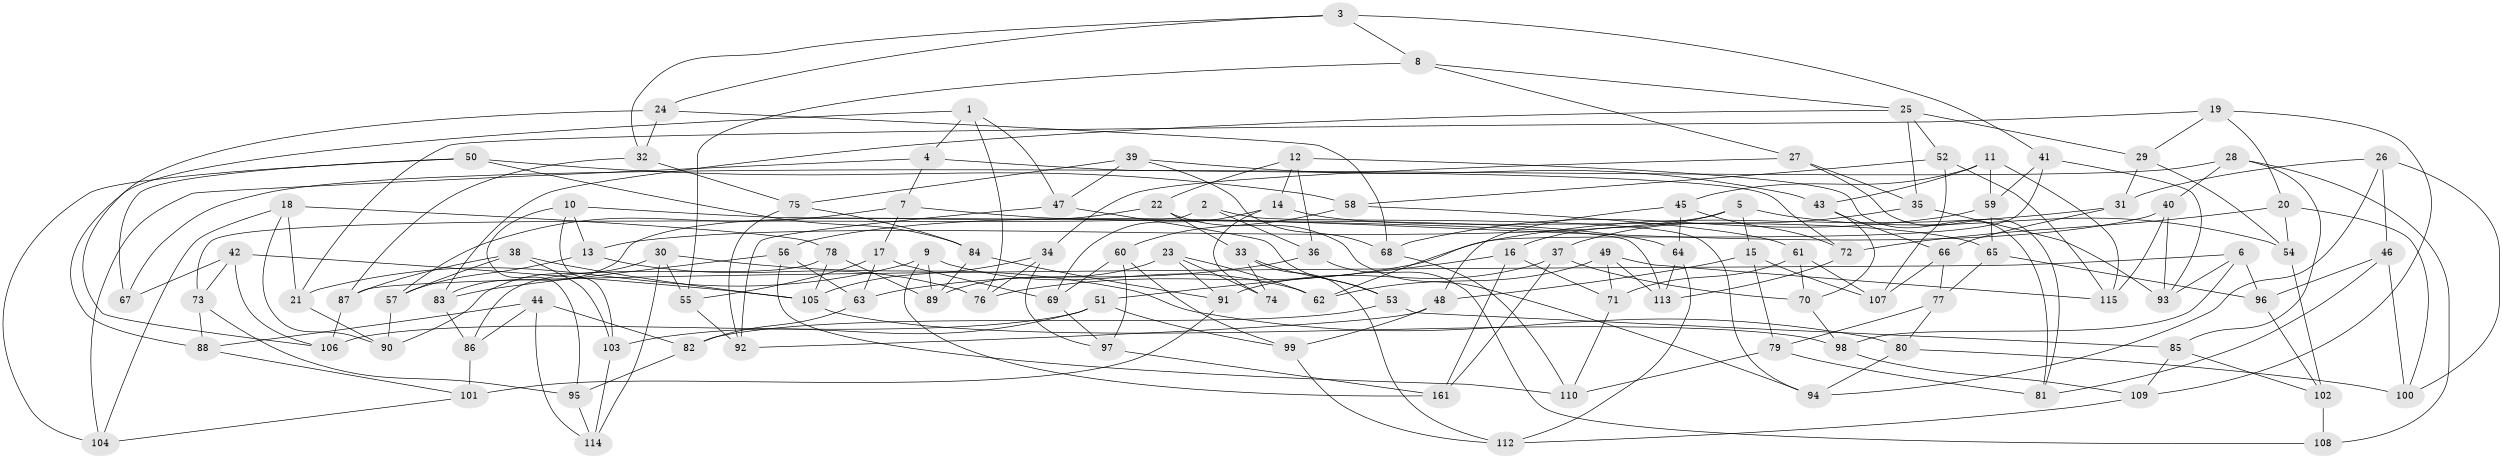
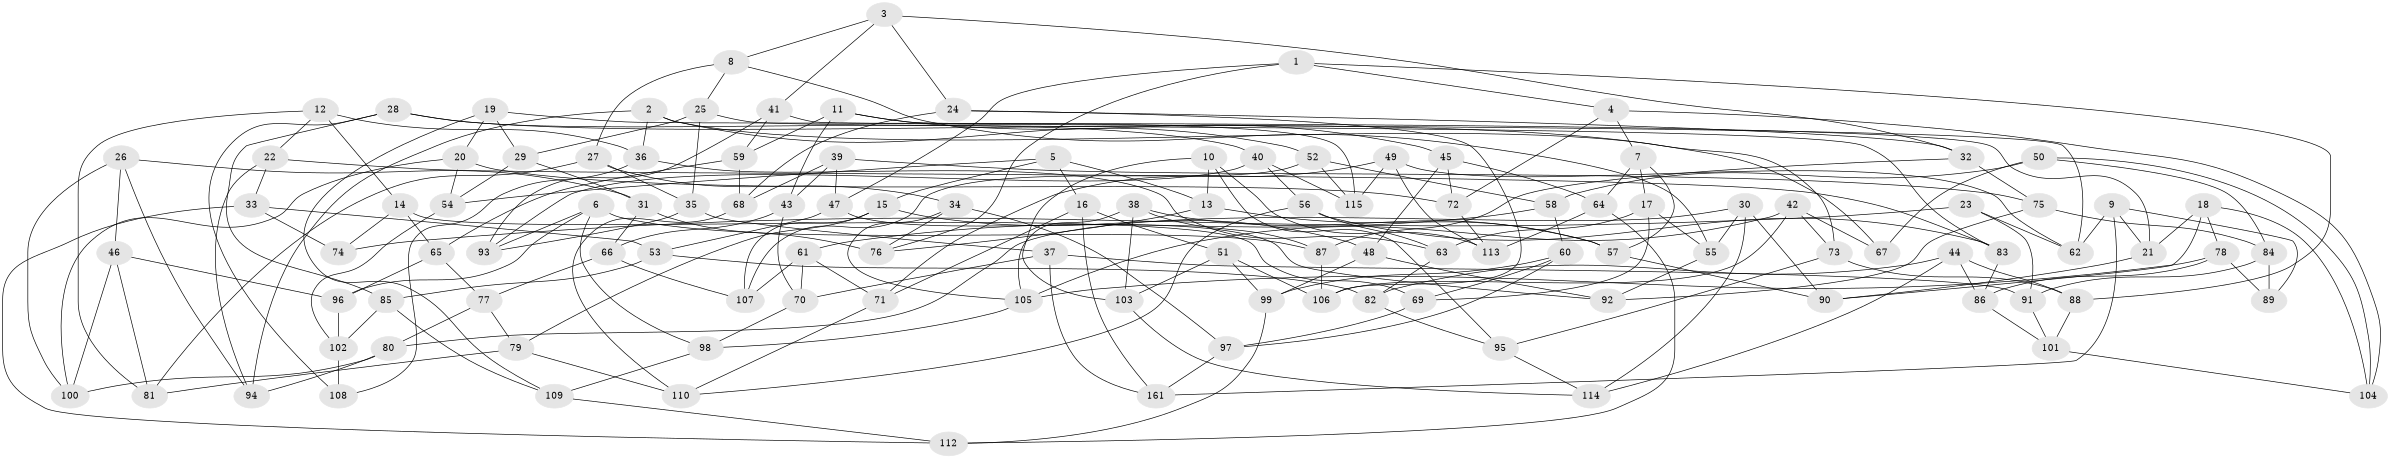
edge "25" -- "52": now "2" -- "52"
edge "23" -- "89": removed
